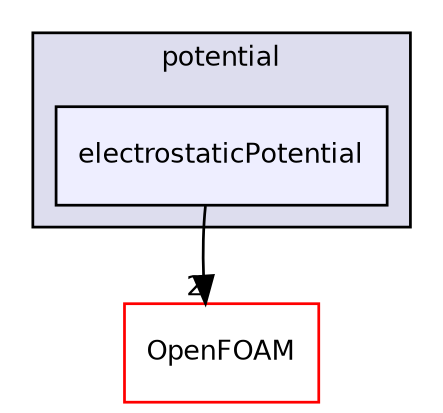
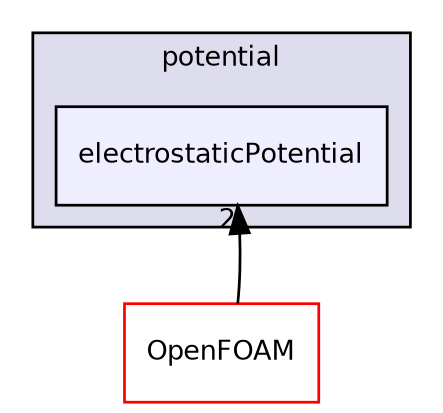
edge "electrostaticPotential" -> "OpenFOAM": reversed
